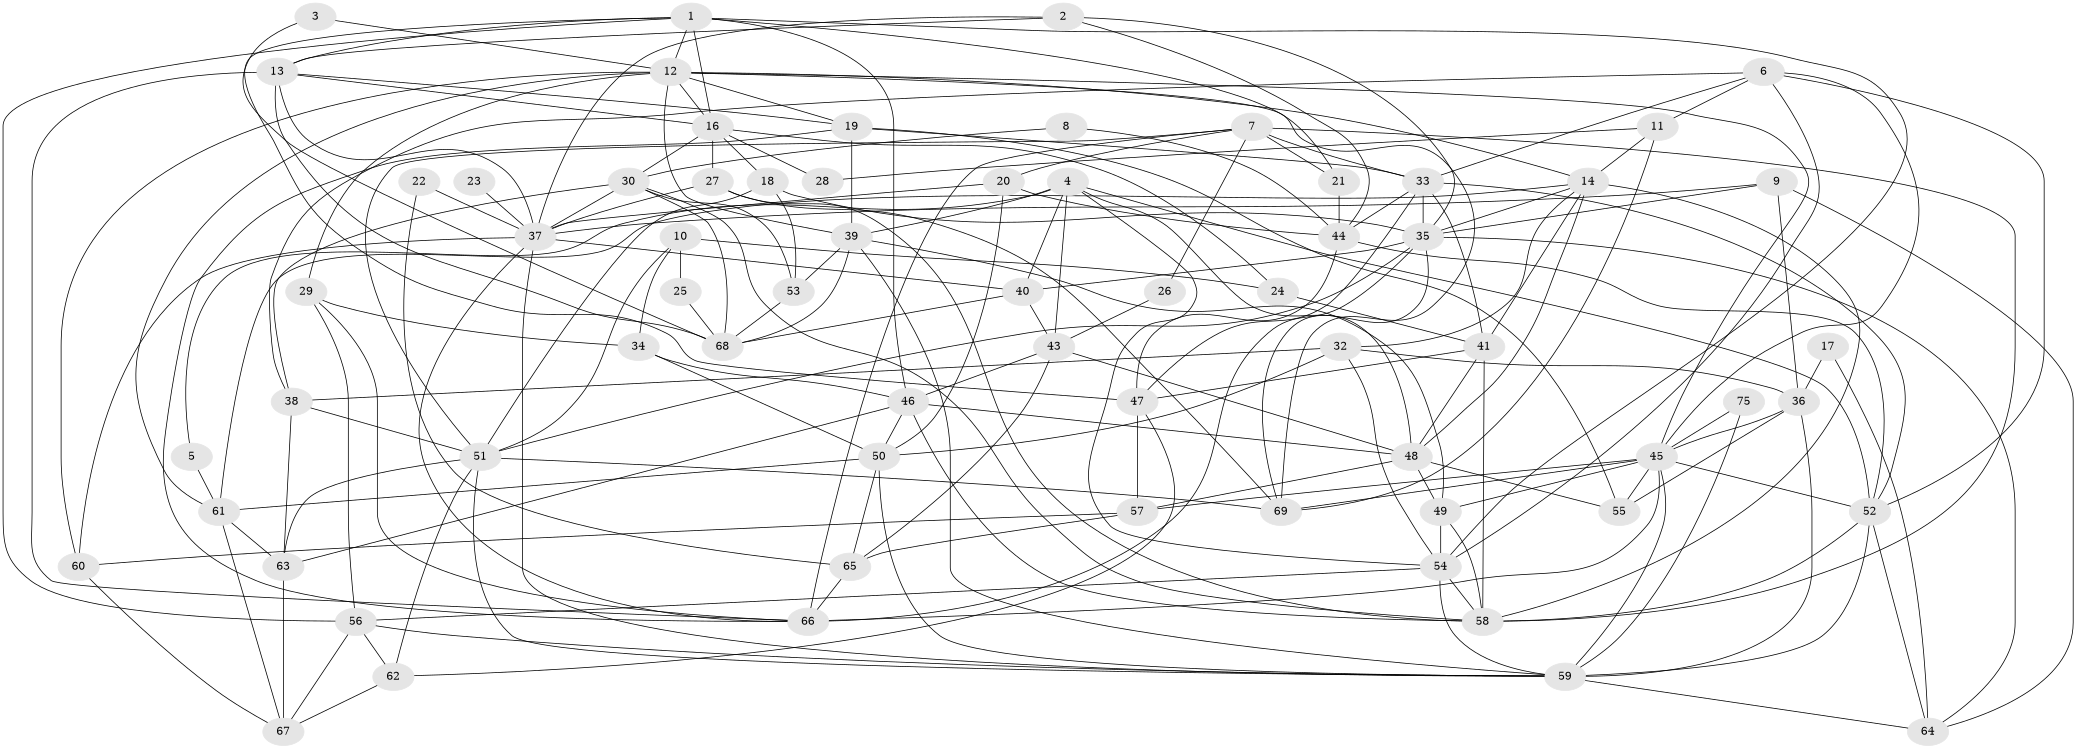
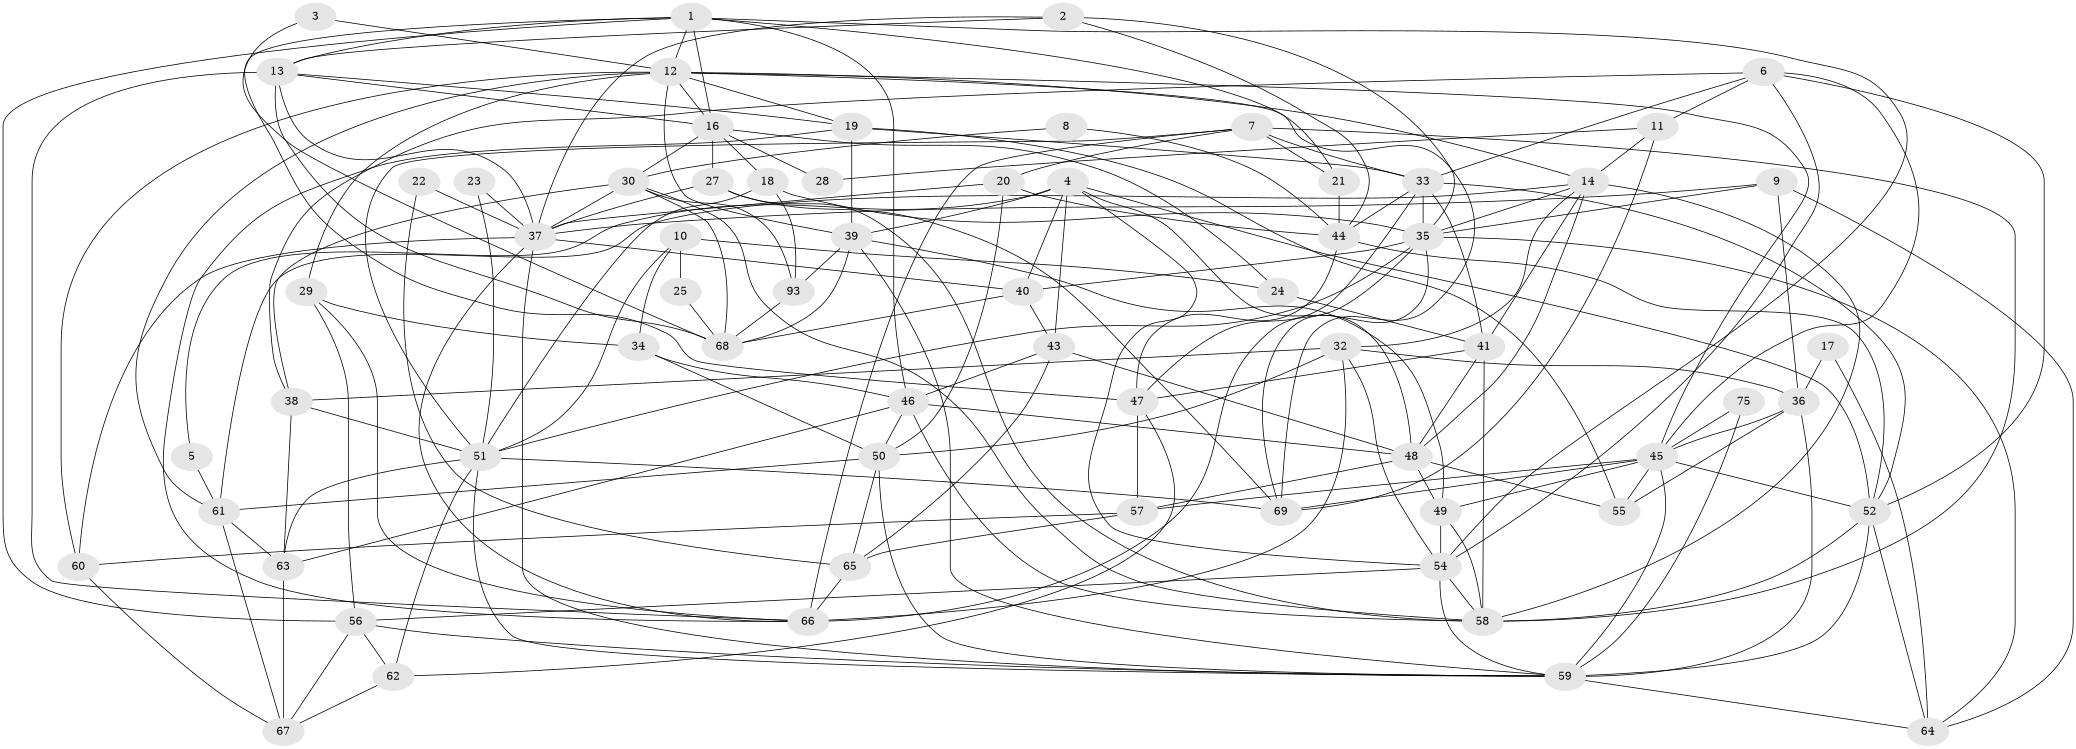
node "53": label "53" -> "93"
node "26": removed
edge "23" -- "51": added
edge "45" -- "66": now "32" -- "66"
